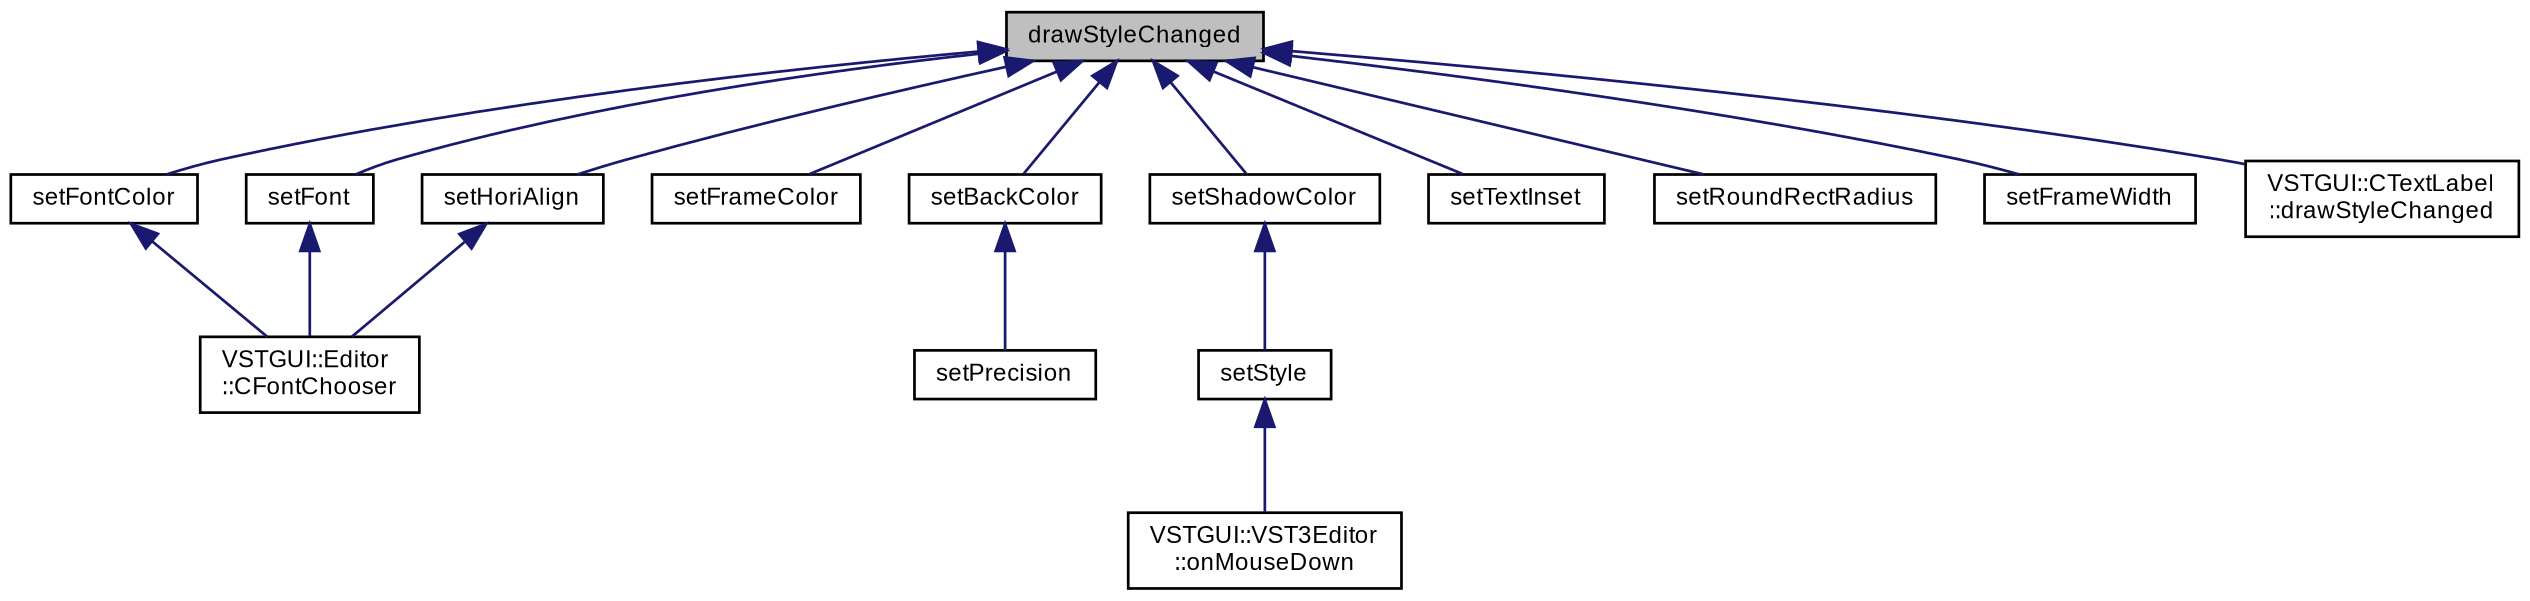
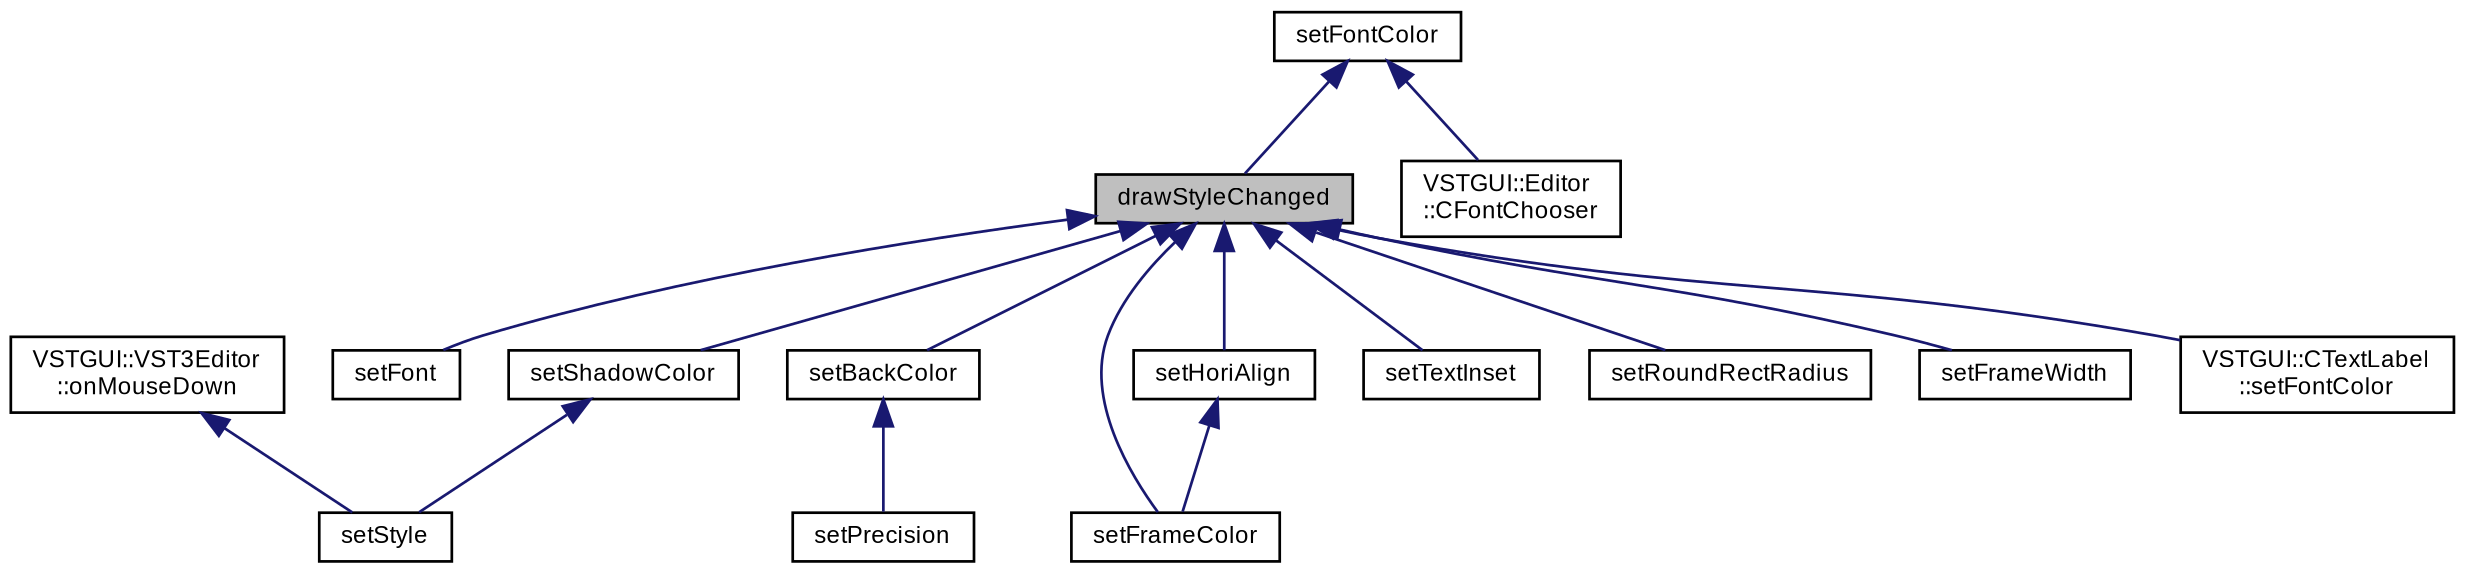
edge "setFontColor" -> "drawStyleChanged": reversed
node "VSTGUI::CTextLabel ::drawStyleChanged": label "VSTGUI::CTextLabel ::drawStyleChanged" -> "VSTGUI::CTextLabel ::setFontColor"
edge "VSTGUI::Editor ::CFontChooser" -> "setHoriAlign": now "setFrameColor" -> "setHoriAlign"
edge "VSTGUI::Editor ::CFontChooser" -> "setFont": removed
edge "VSTGUI::VST3Editor ::onMouseDown" -> "setStyle": reversed
